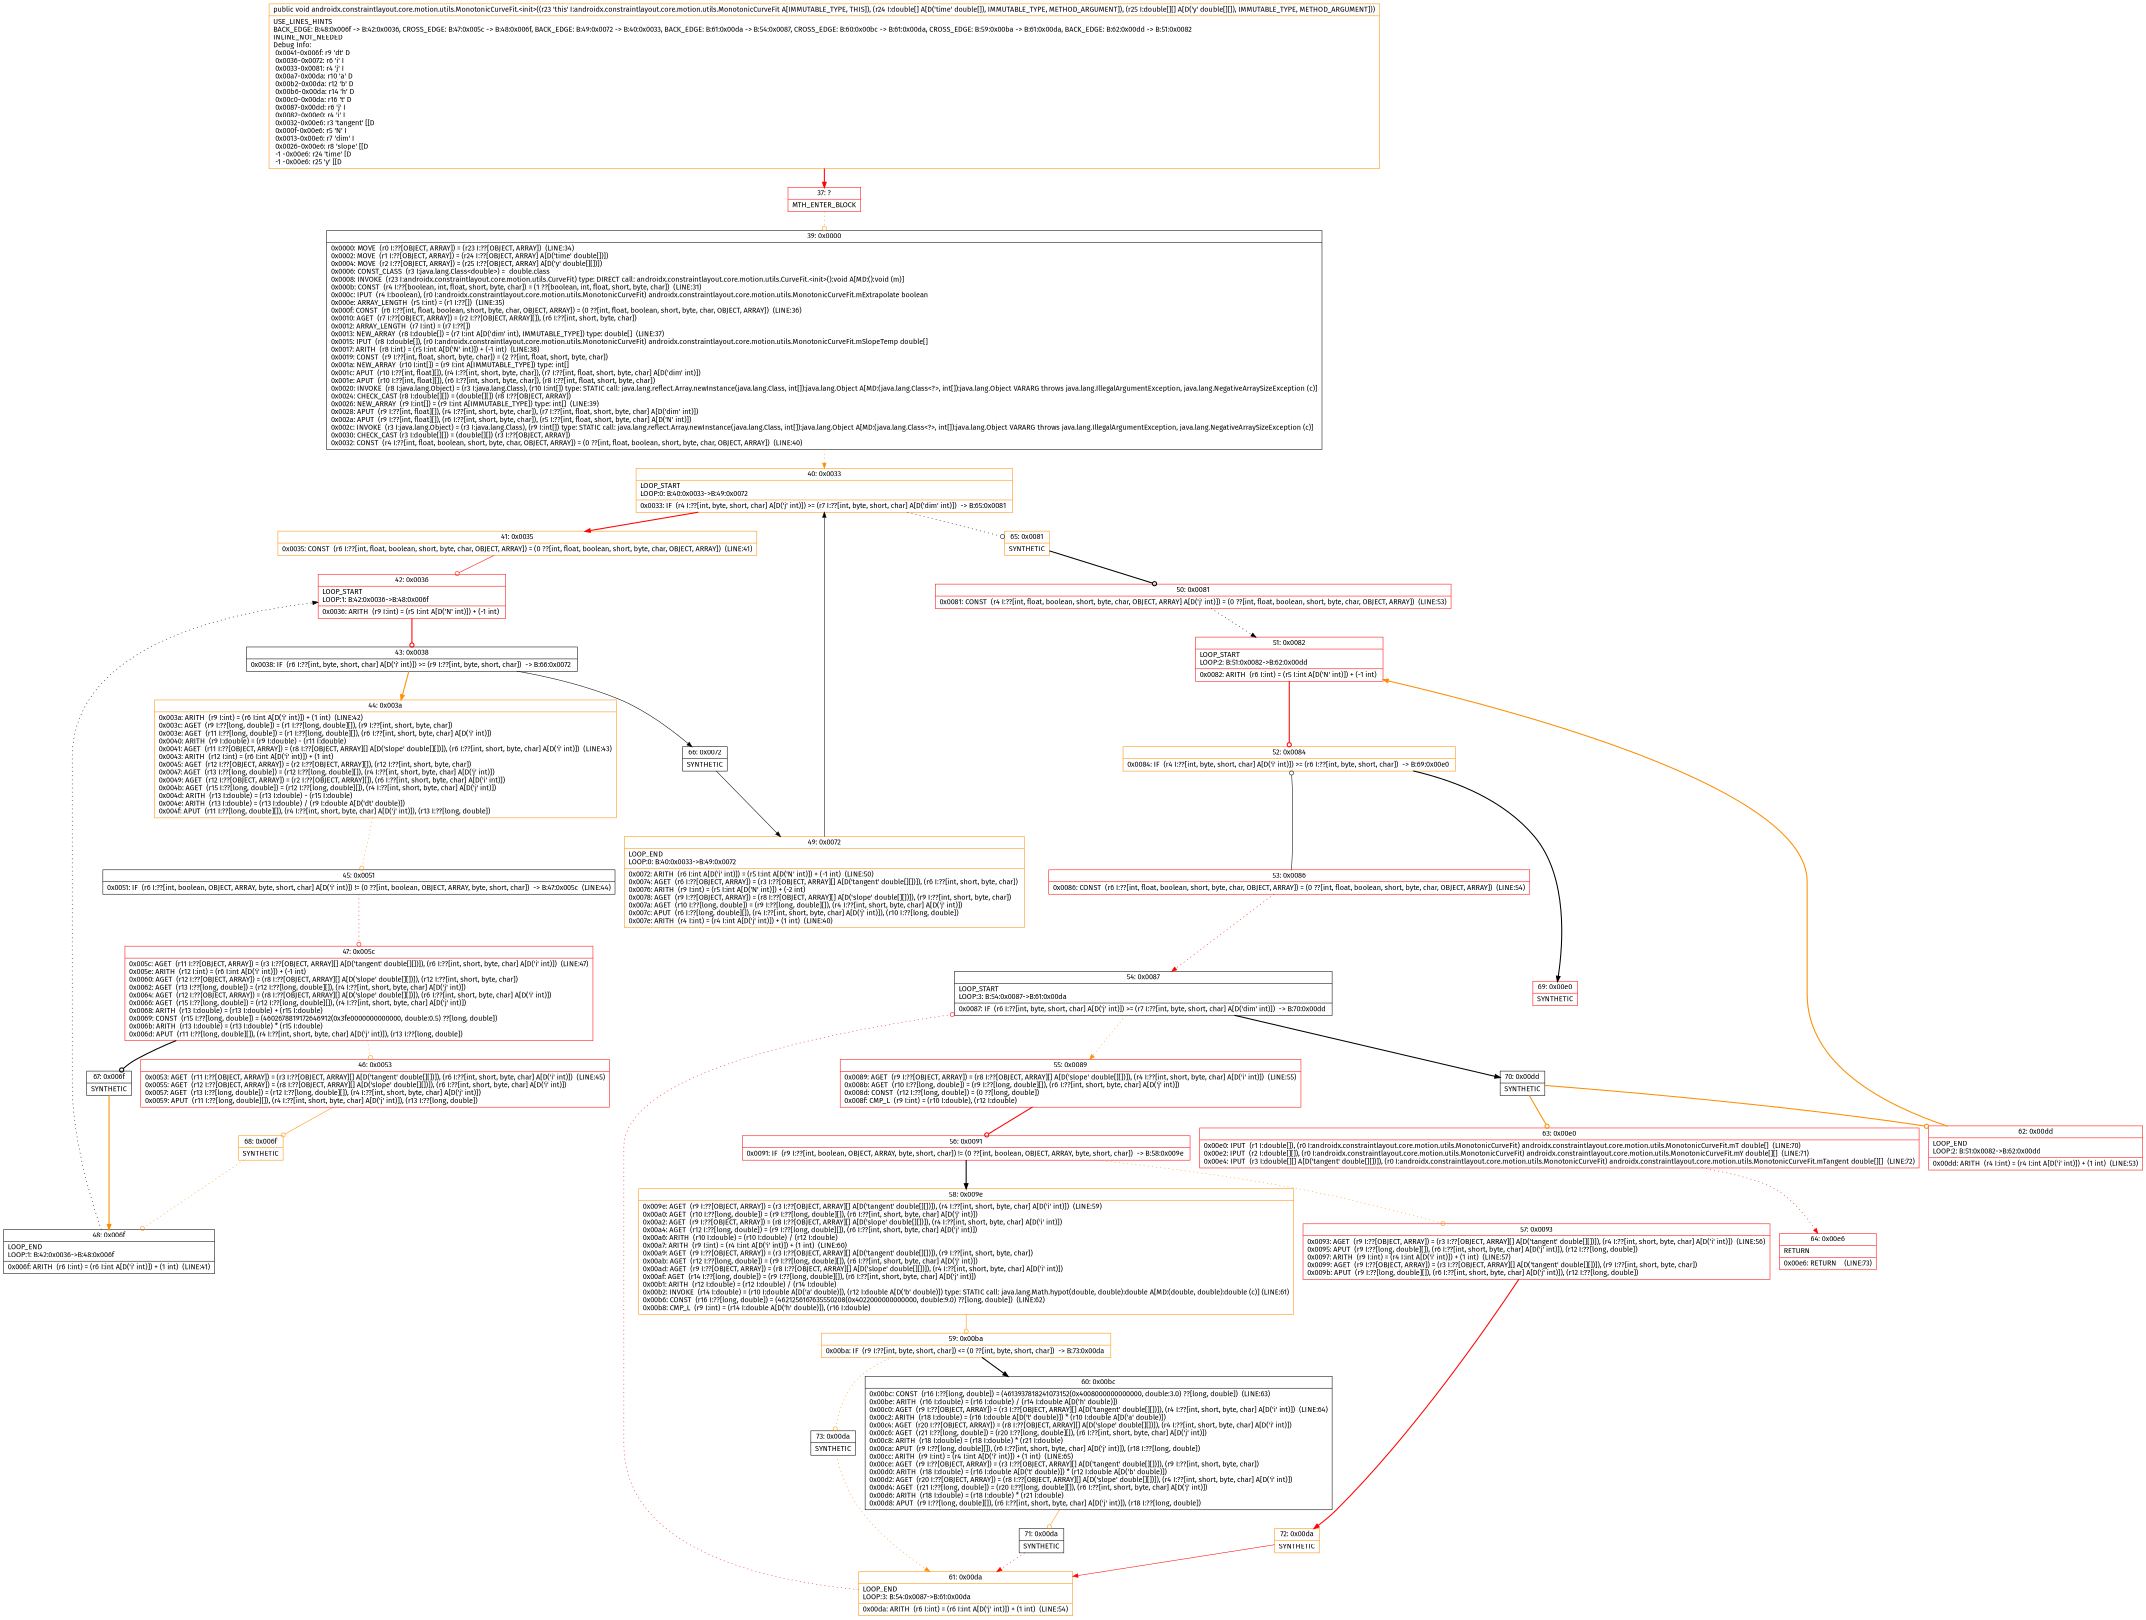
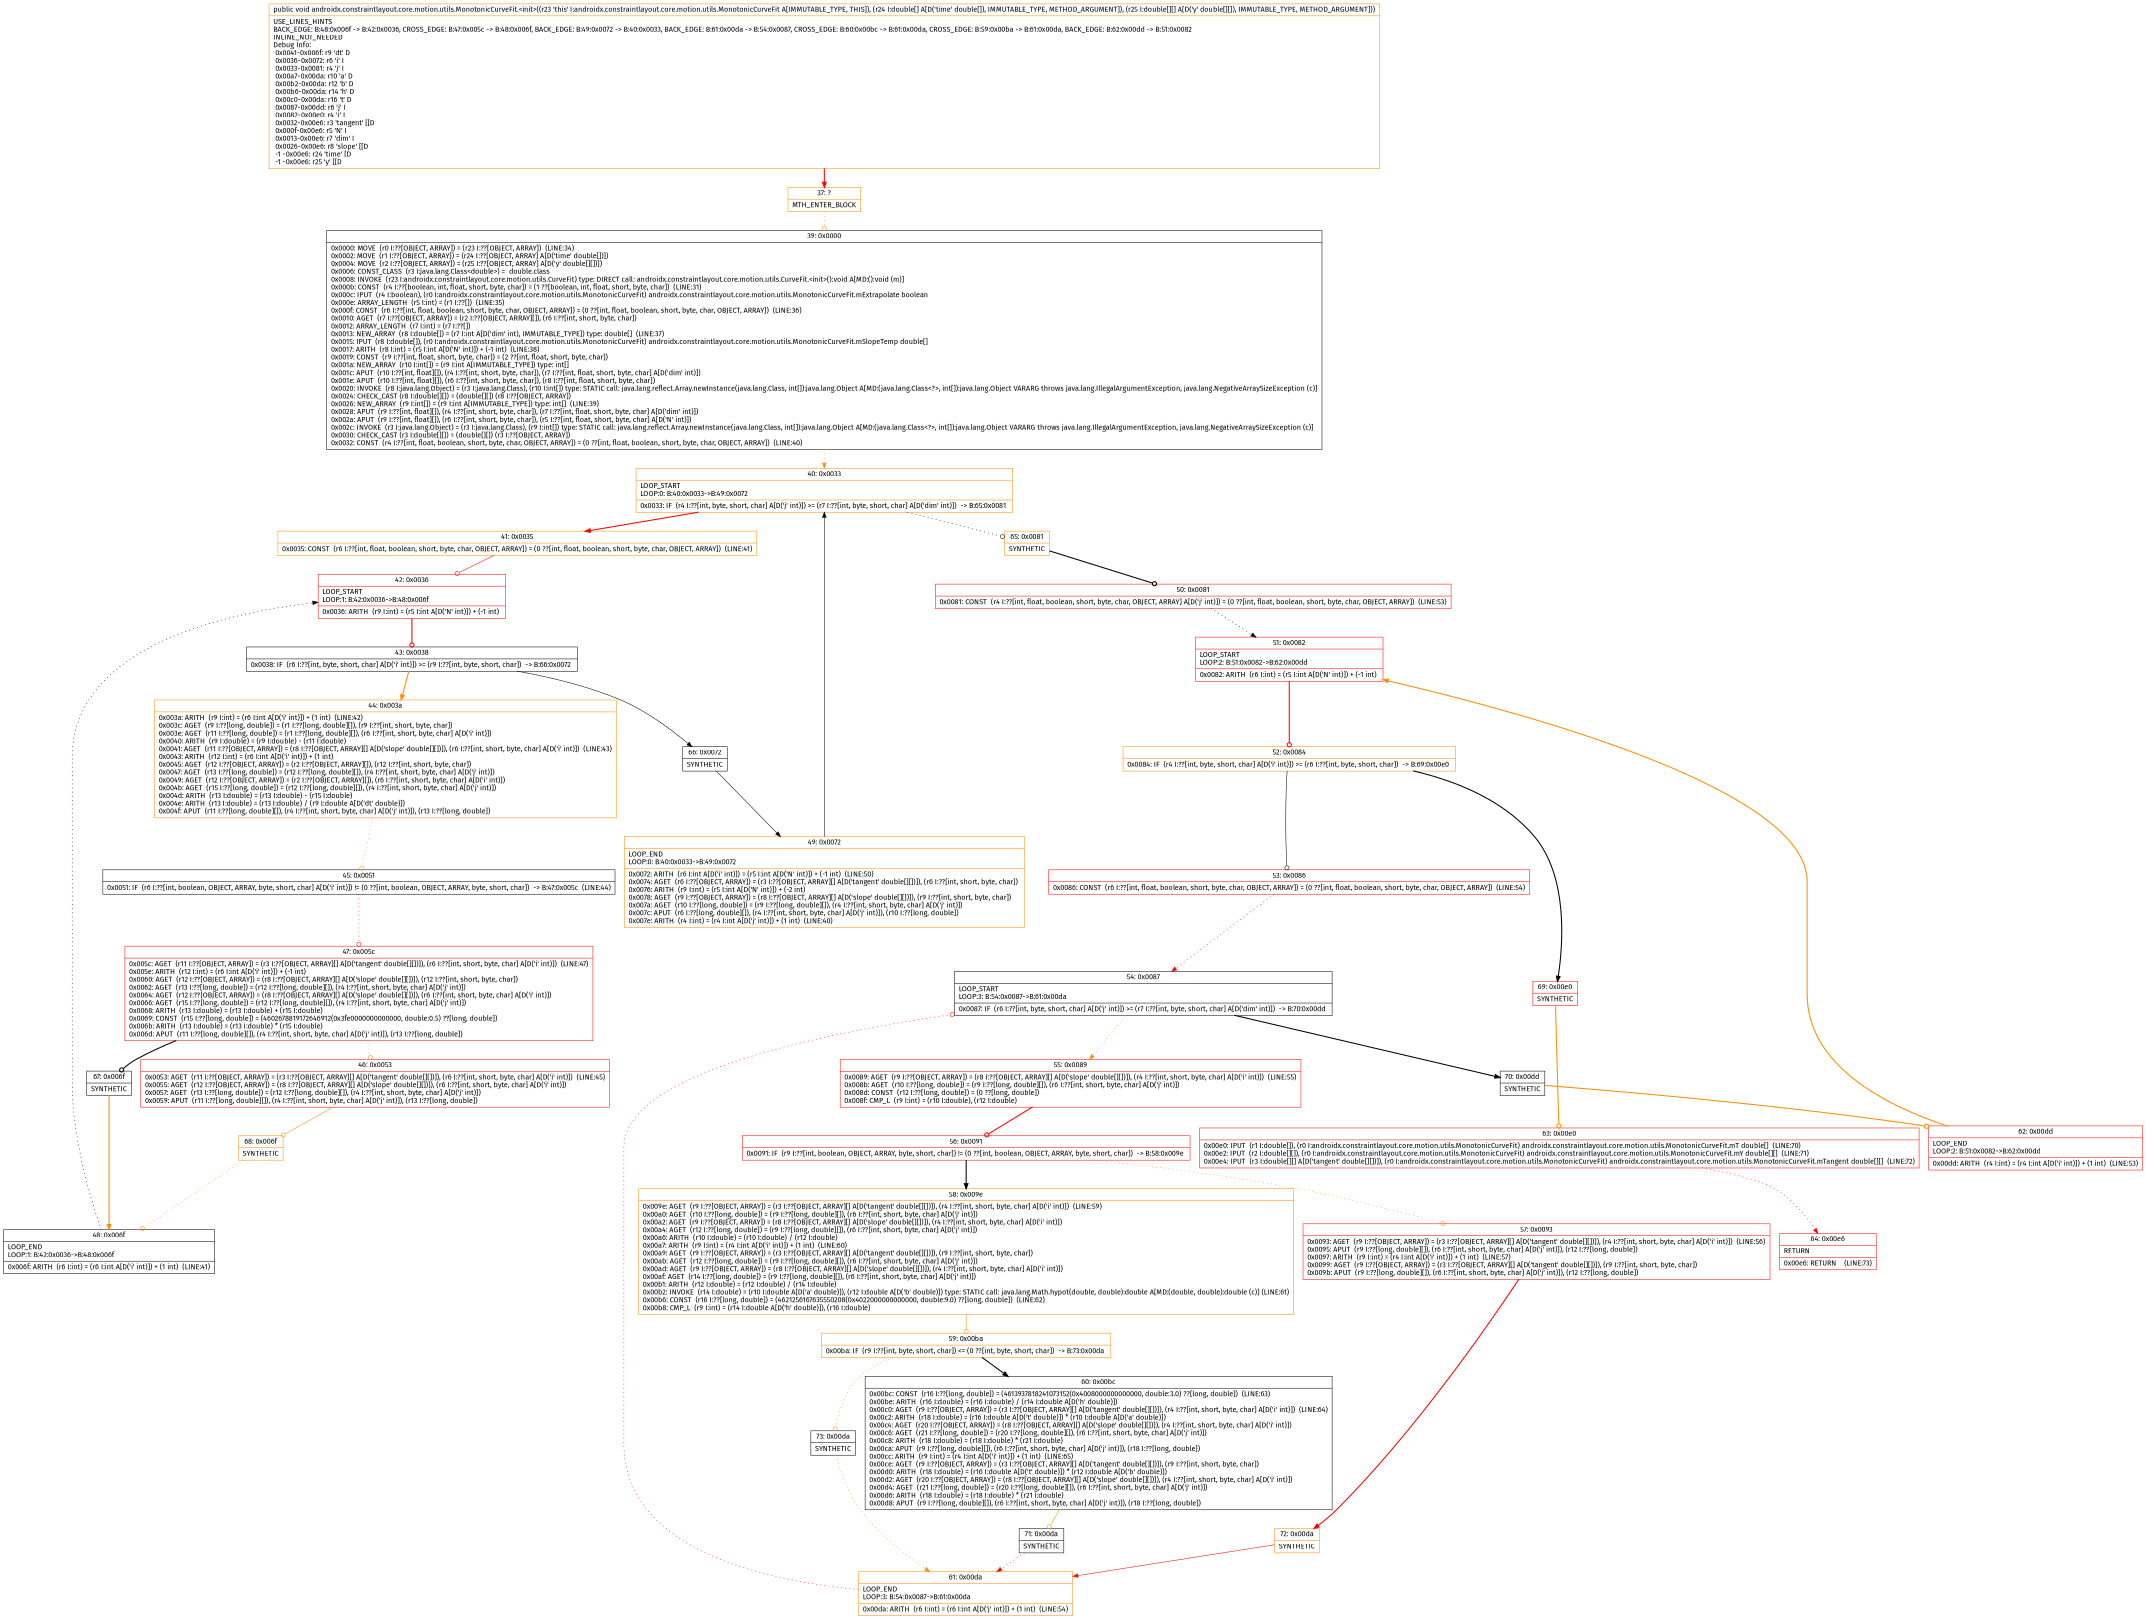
node "37: ?": color red -> darkorange
edge "53: 0x0086" -> "52: 0x0084": reversed
edge "70: 0x00dd" -> "63: 0x00e0": now "69: 0x00e0" -> "63: 0x00e0"
